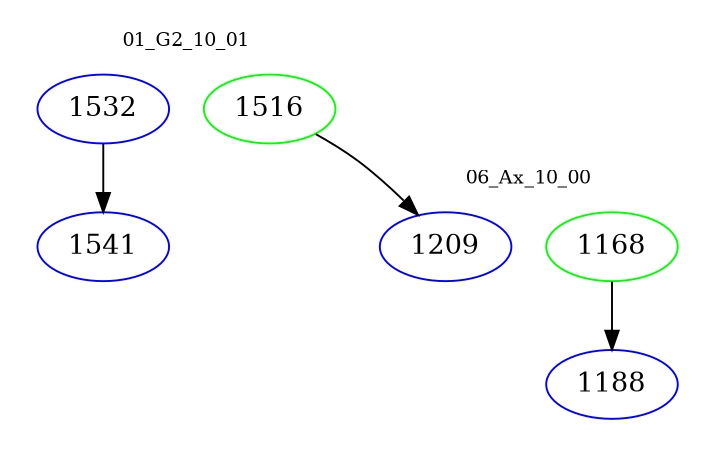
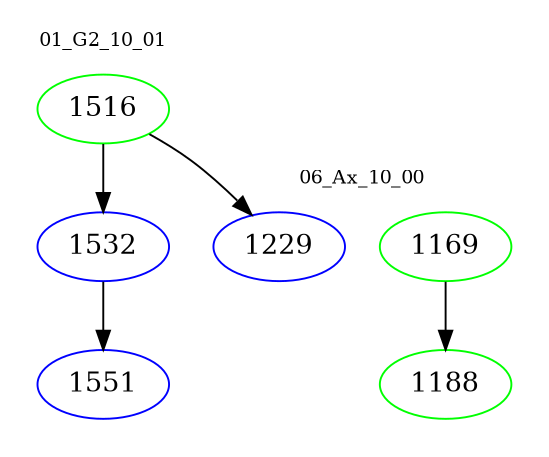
edge "1516" -> "1532": added
node "1541": label "1541" -> "1551"
node "1209": label "1209" -> "1229"
node "1168": label "1168" -> "1169"
node "1188": color blue -> green
